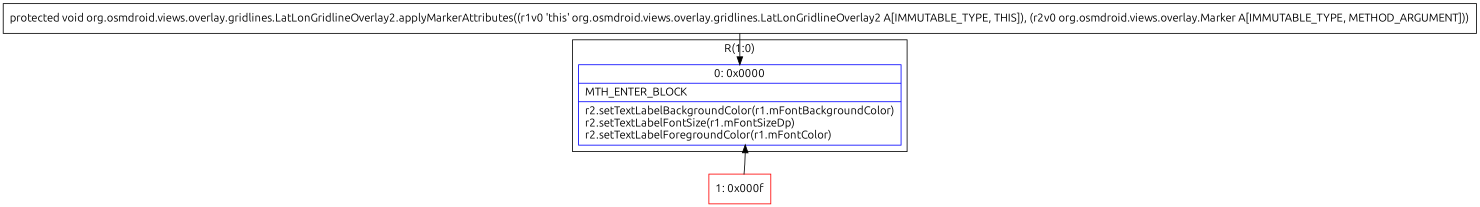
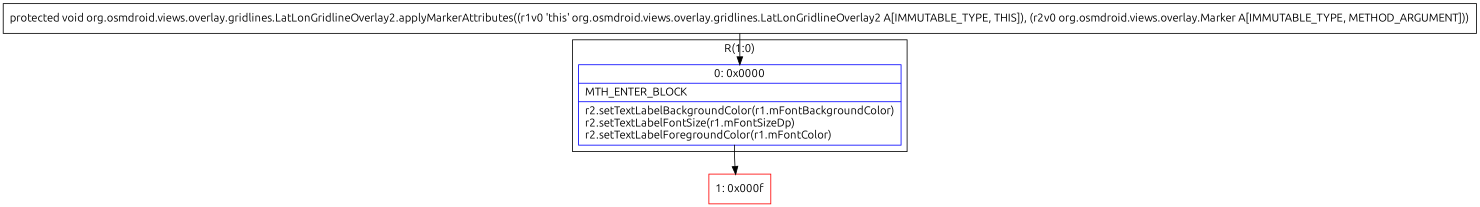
edge "1: 0x000f" -> "0: 0x0000": reversed
